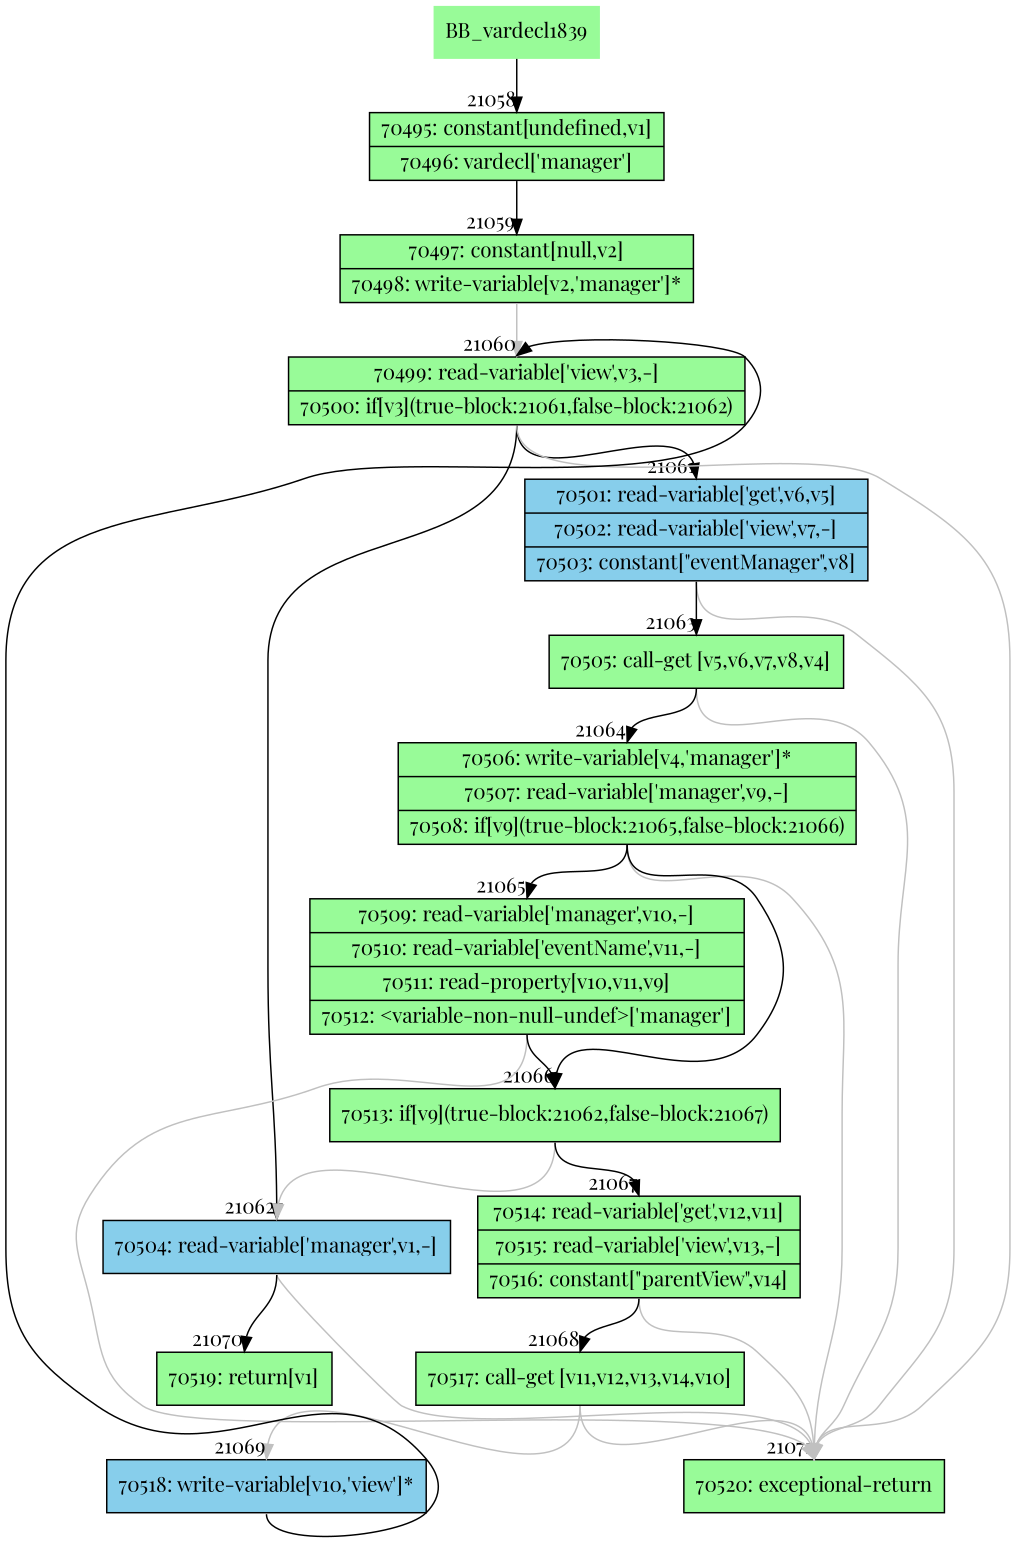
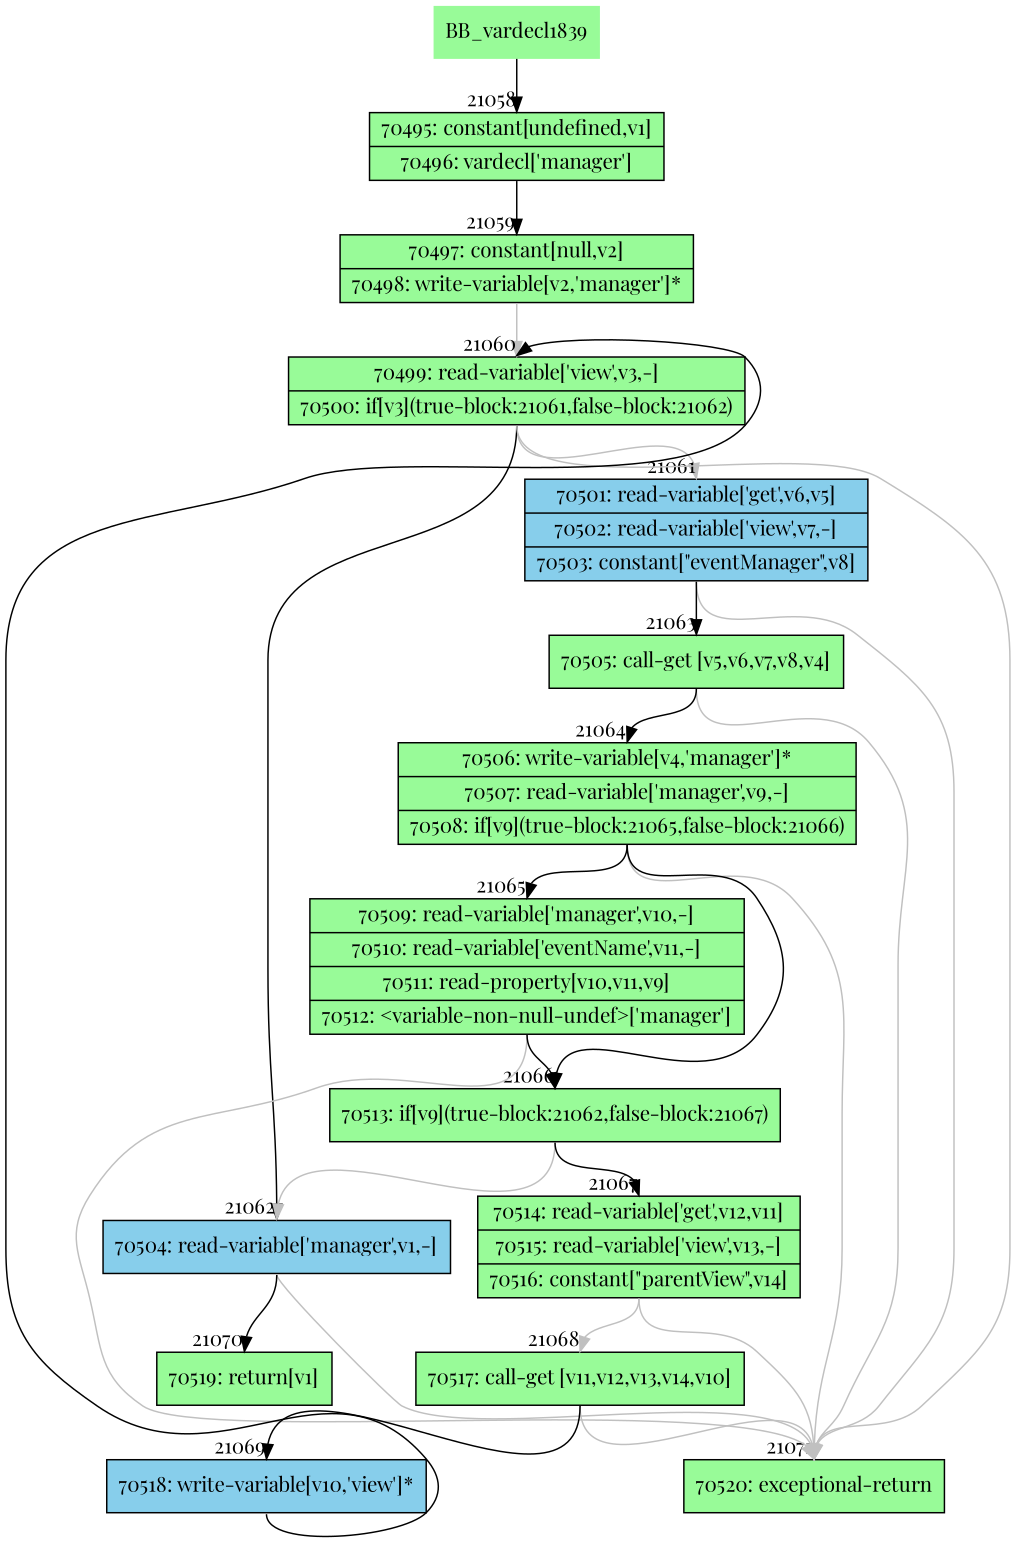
edge "70499: read-variable['view',v3,-]" -> "70501: read-variable['get',v6,v5]": color black -> gray
edge "70514: read-variable['get',v12,v11]" -> "70517: call-get [v11,v12,v13,v14,v10]": color black -> gray
edge "70517: call-get [v11,v12,v13,v14,v10]" -> "70518: write-variable[v10,'view']*": color gray -> black
